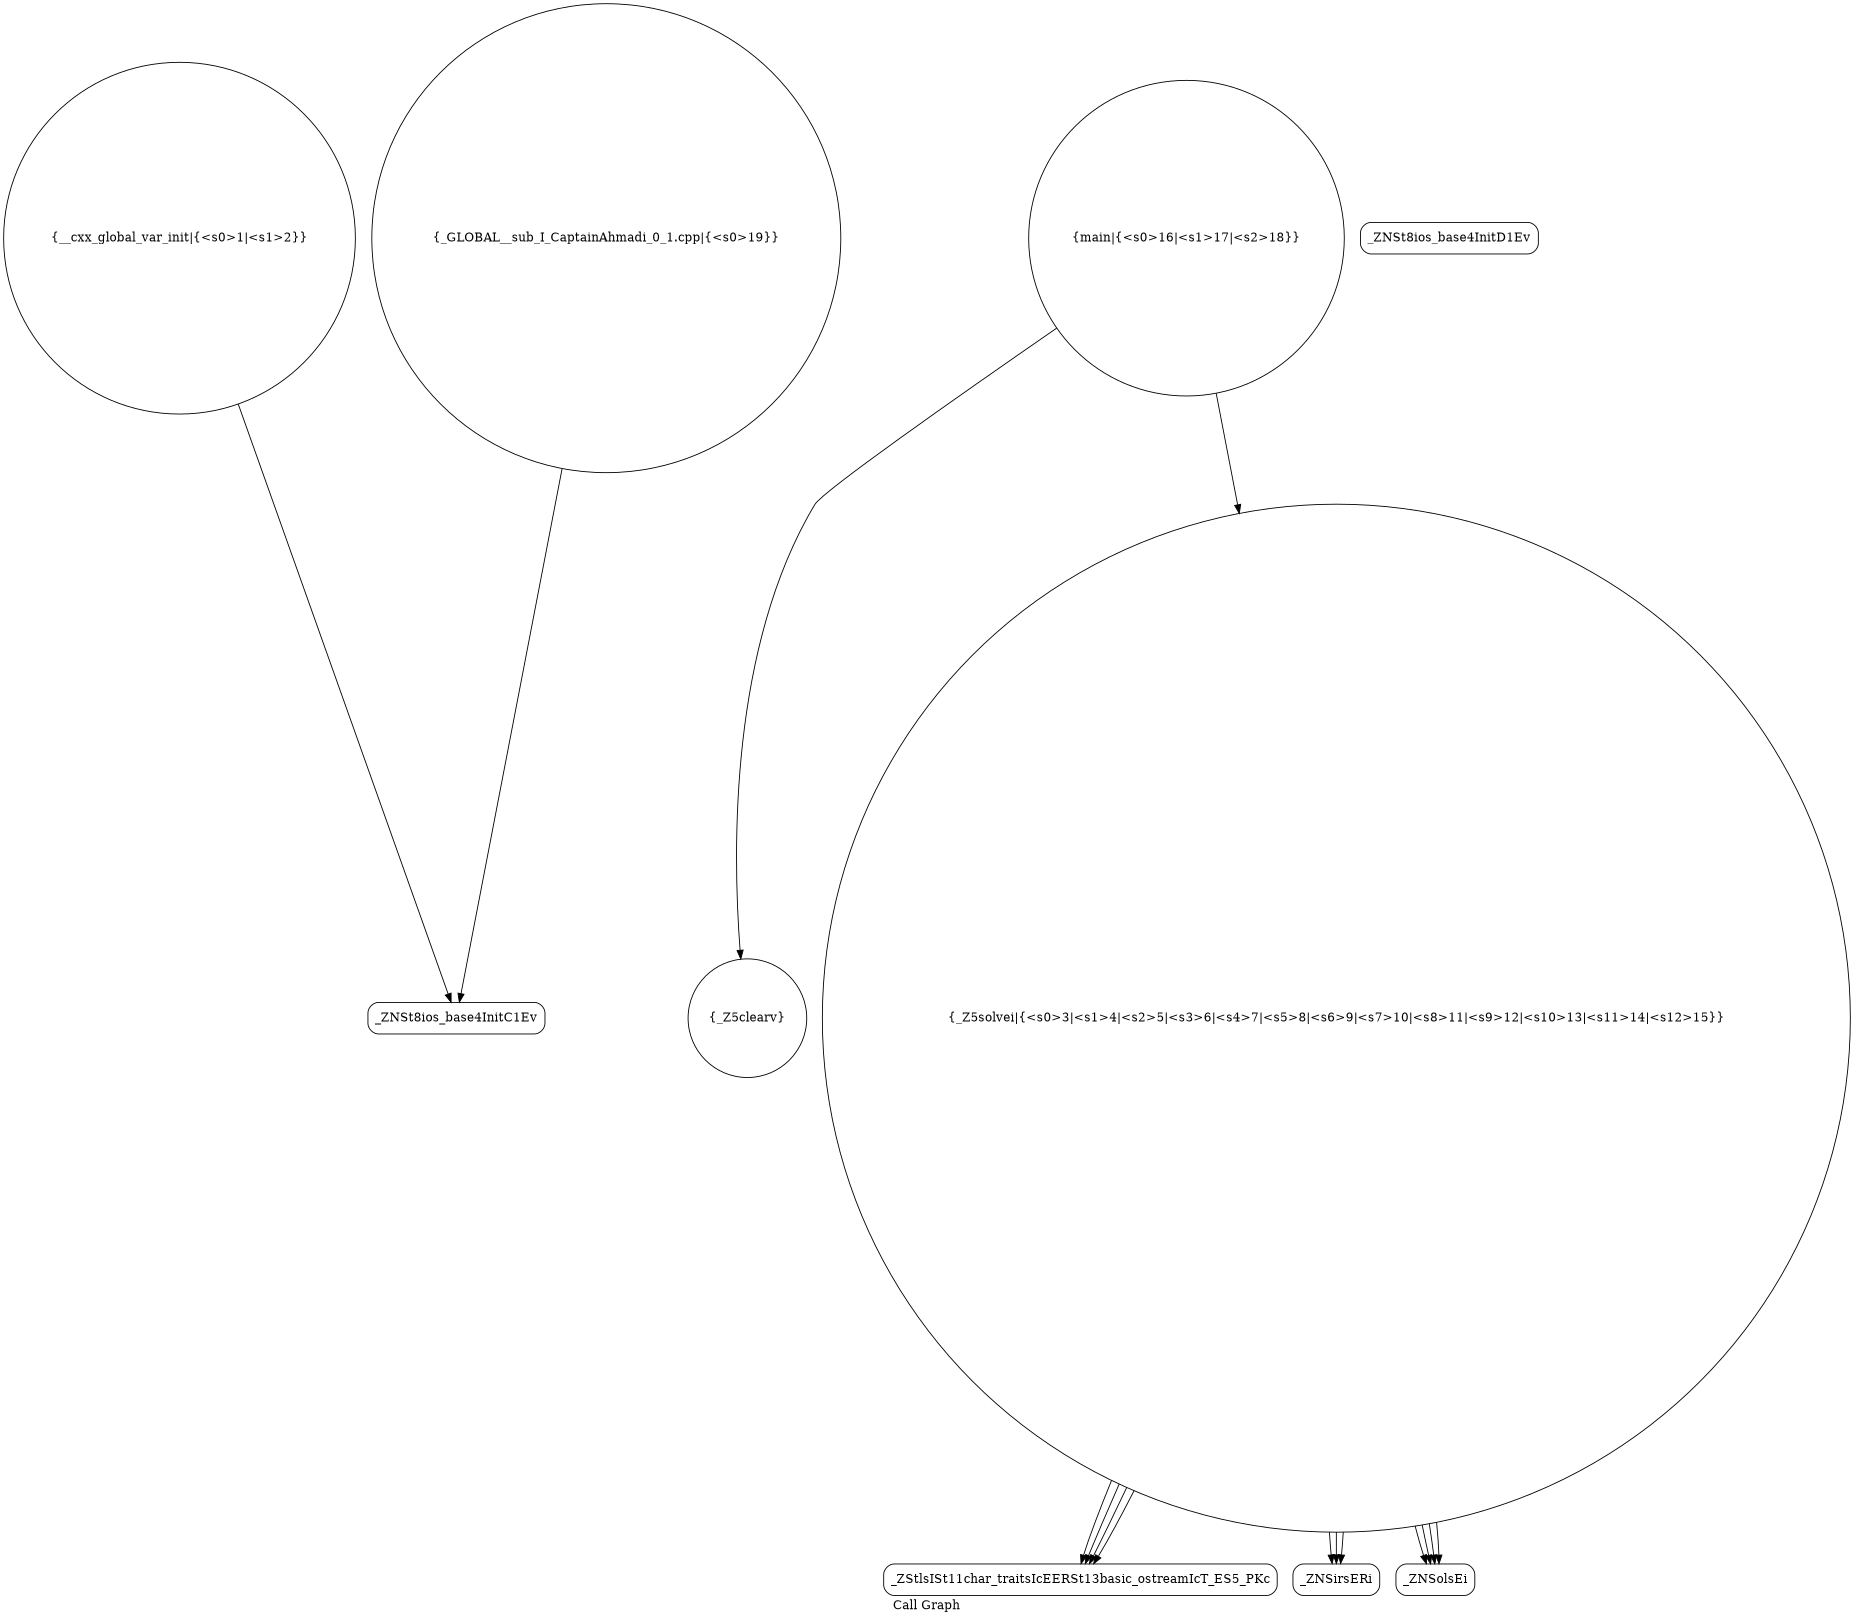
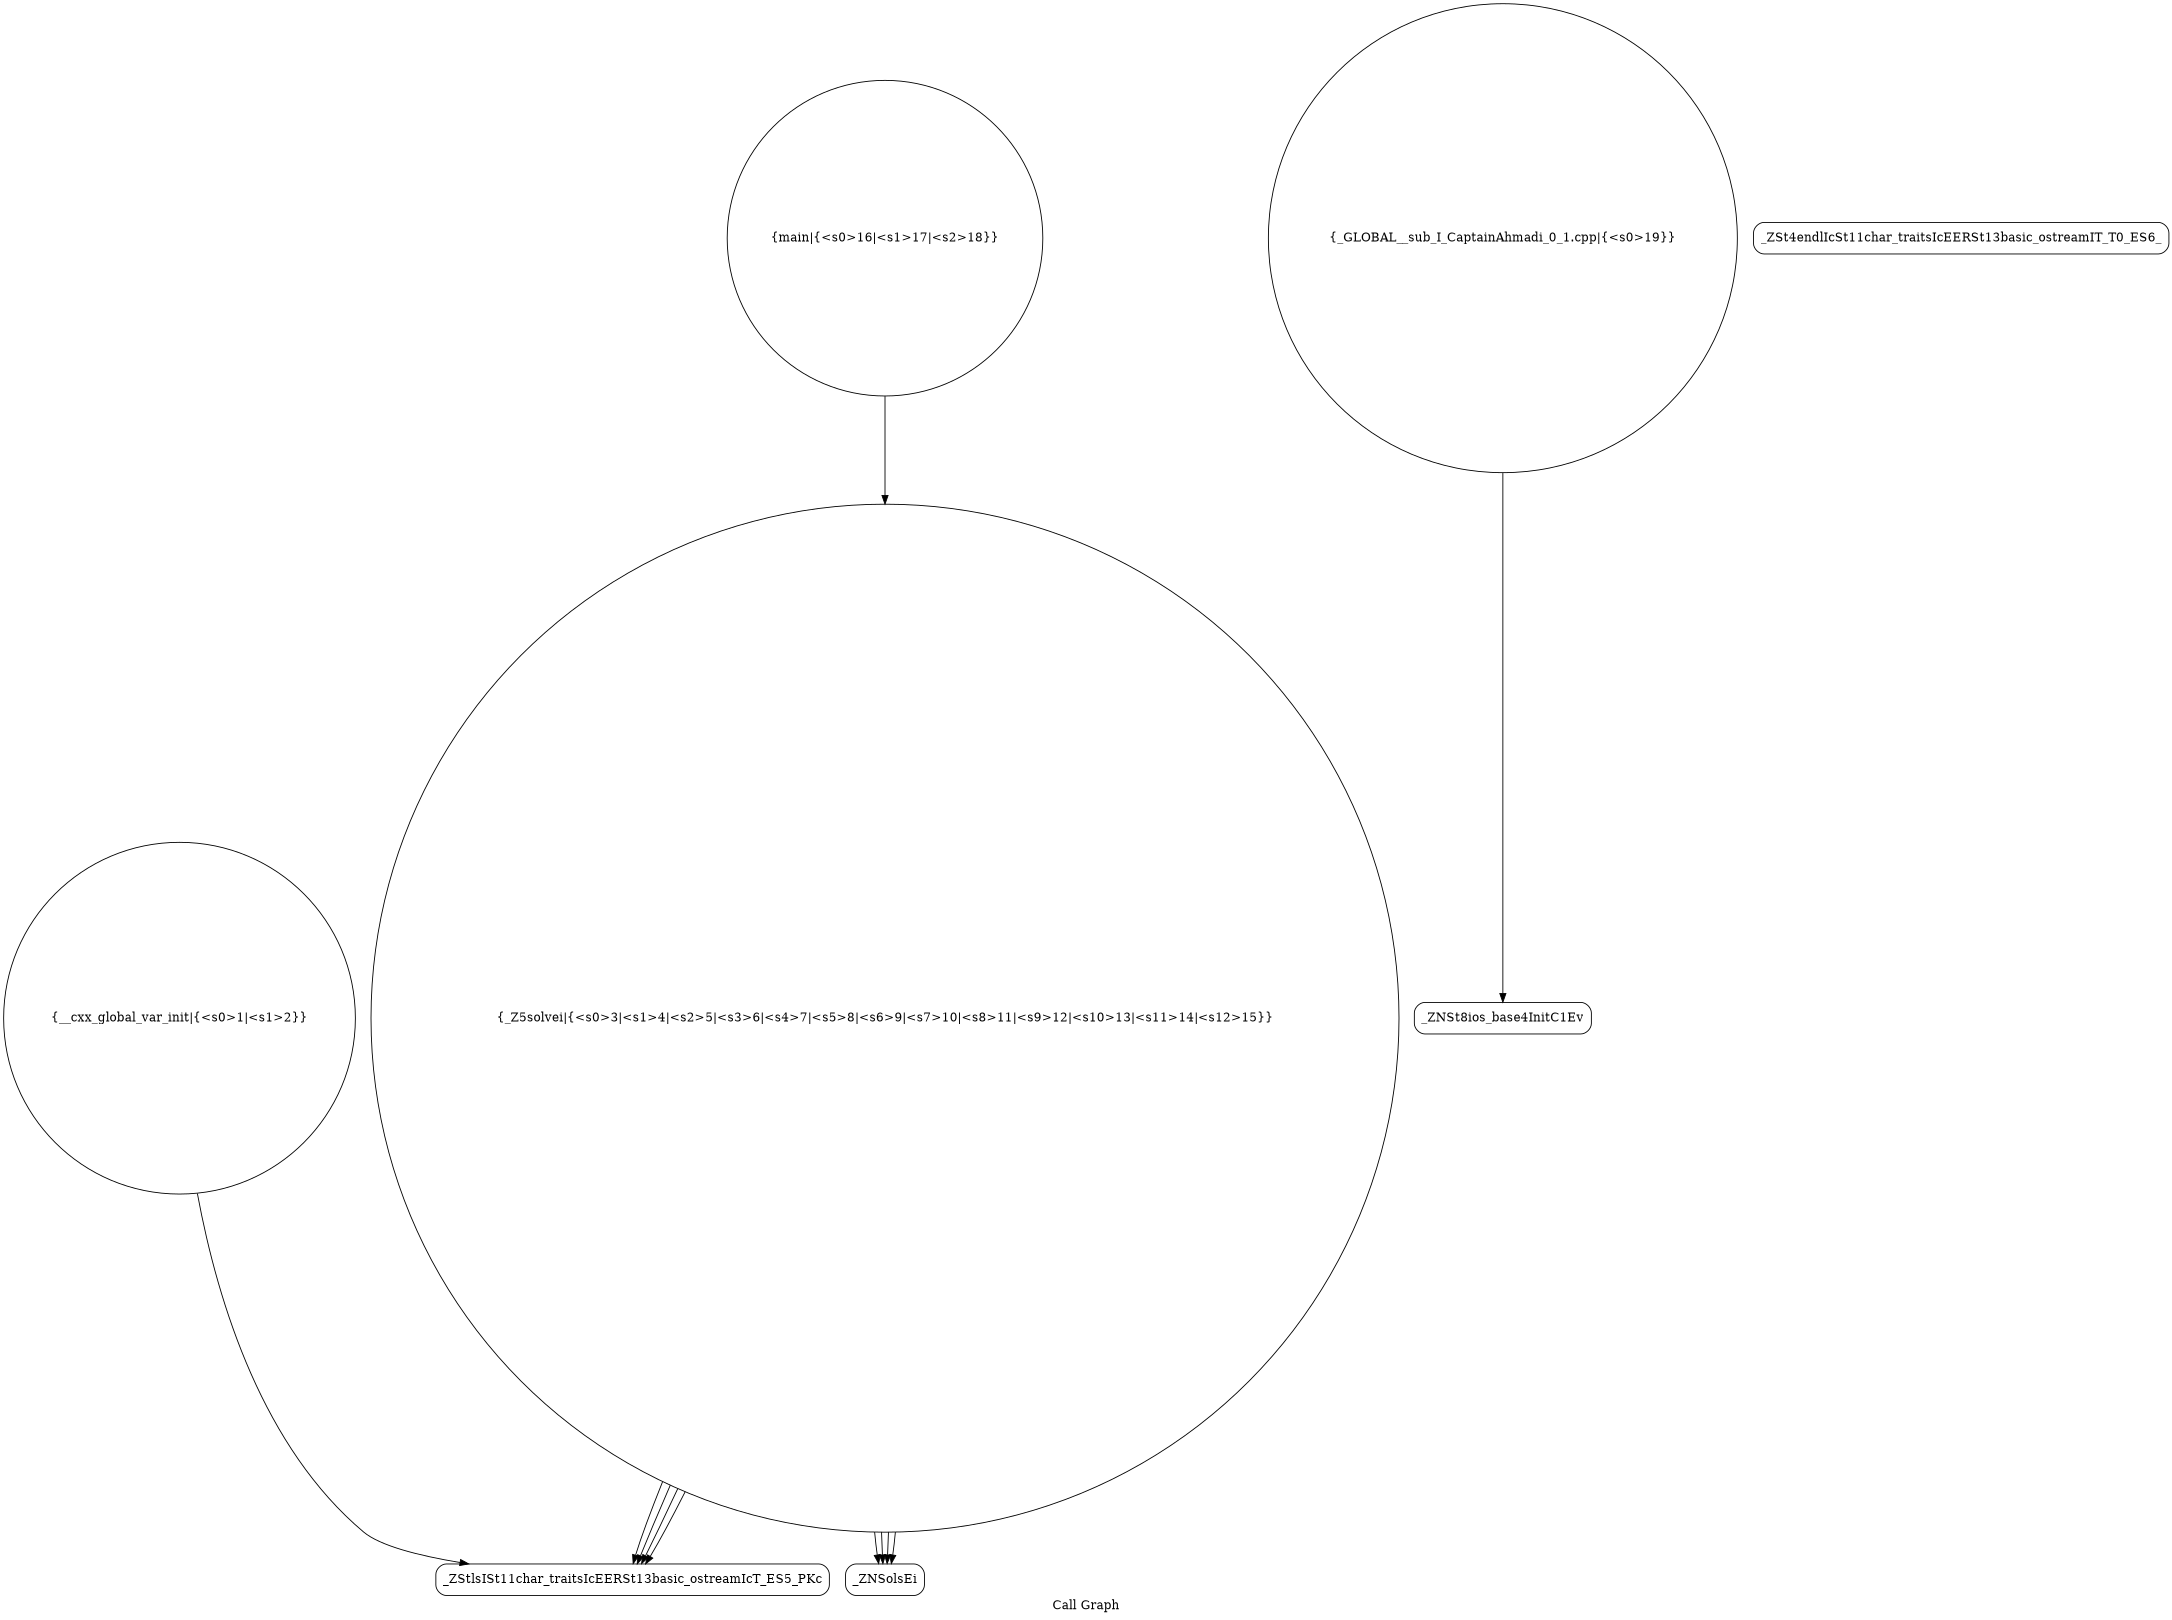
node "_ZNSt8ios_base4InitD1Ev": removed
node "_ZSt4endlIcSt11char_traitsIcEERSt13basic_ostreamIT_T0_ES6_": added
edge "{__cxx_global_var_init|{<s0>1|<s1>2}}" -> "_ZNSt8ios_base4InitC1Ev": now "{__cxx_global_var_init|{<s0>1|<s1>2}}" -> "_ZStlsISt11char_traitsIcEERSt13basic_ostreamIcT_ES5_PKc"
node "{_Z5clearv}": removed
node "_ZNSirsERi": removed
